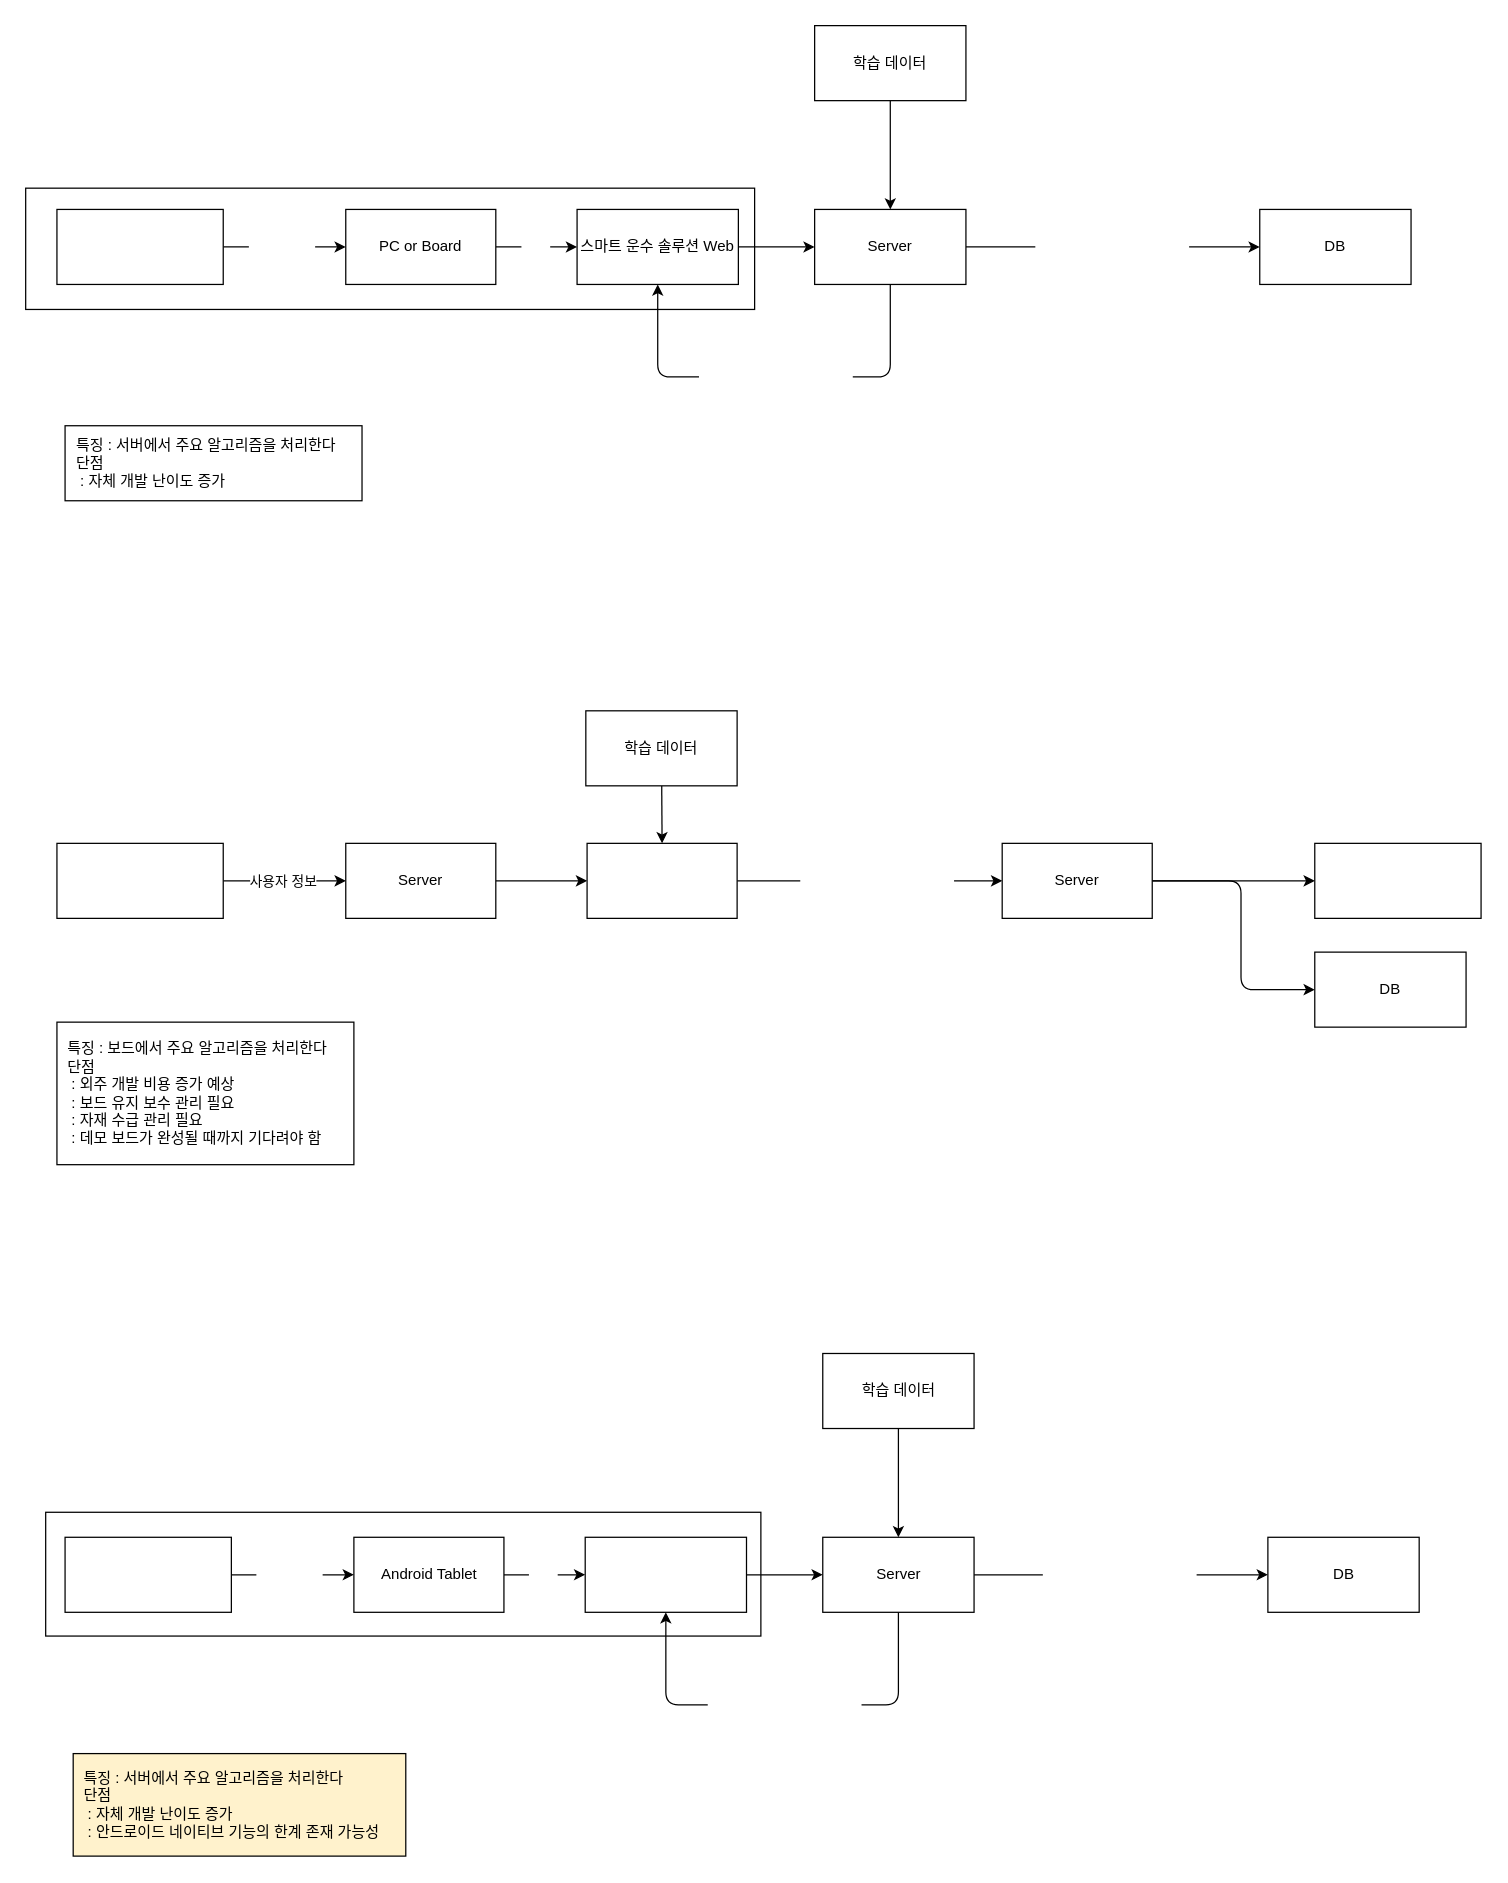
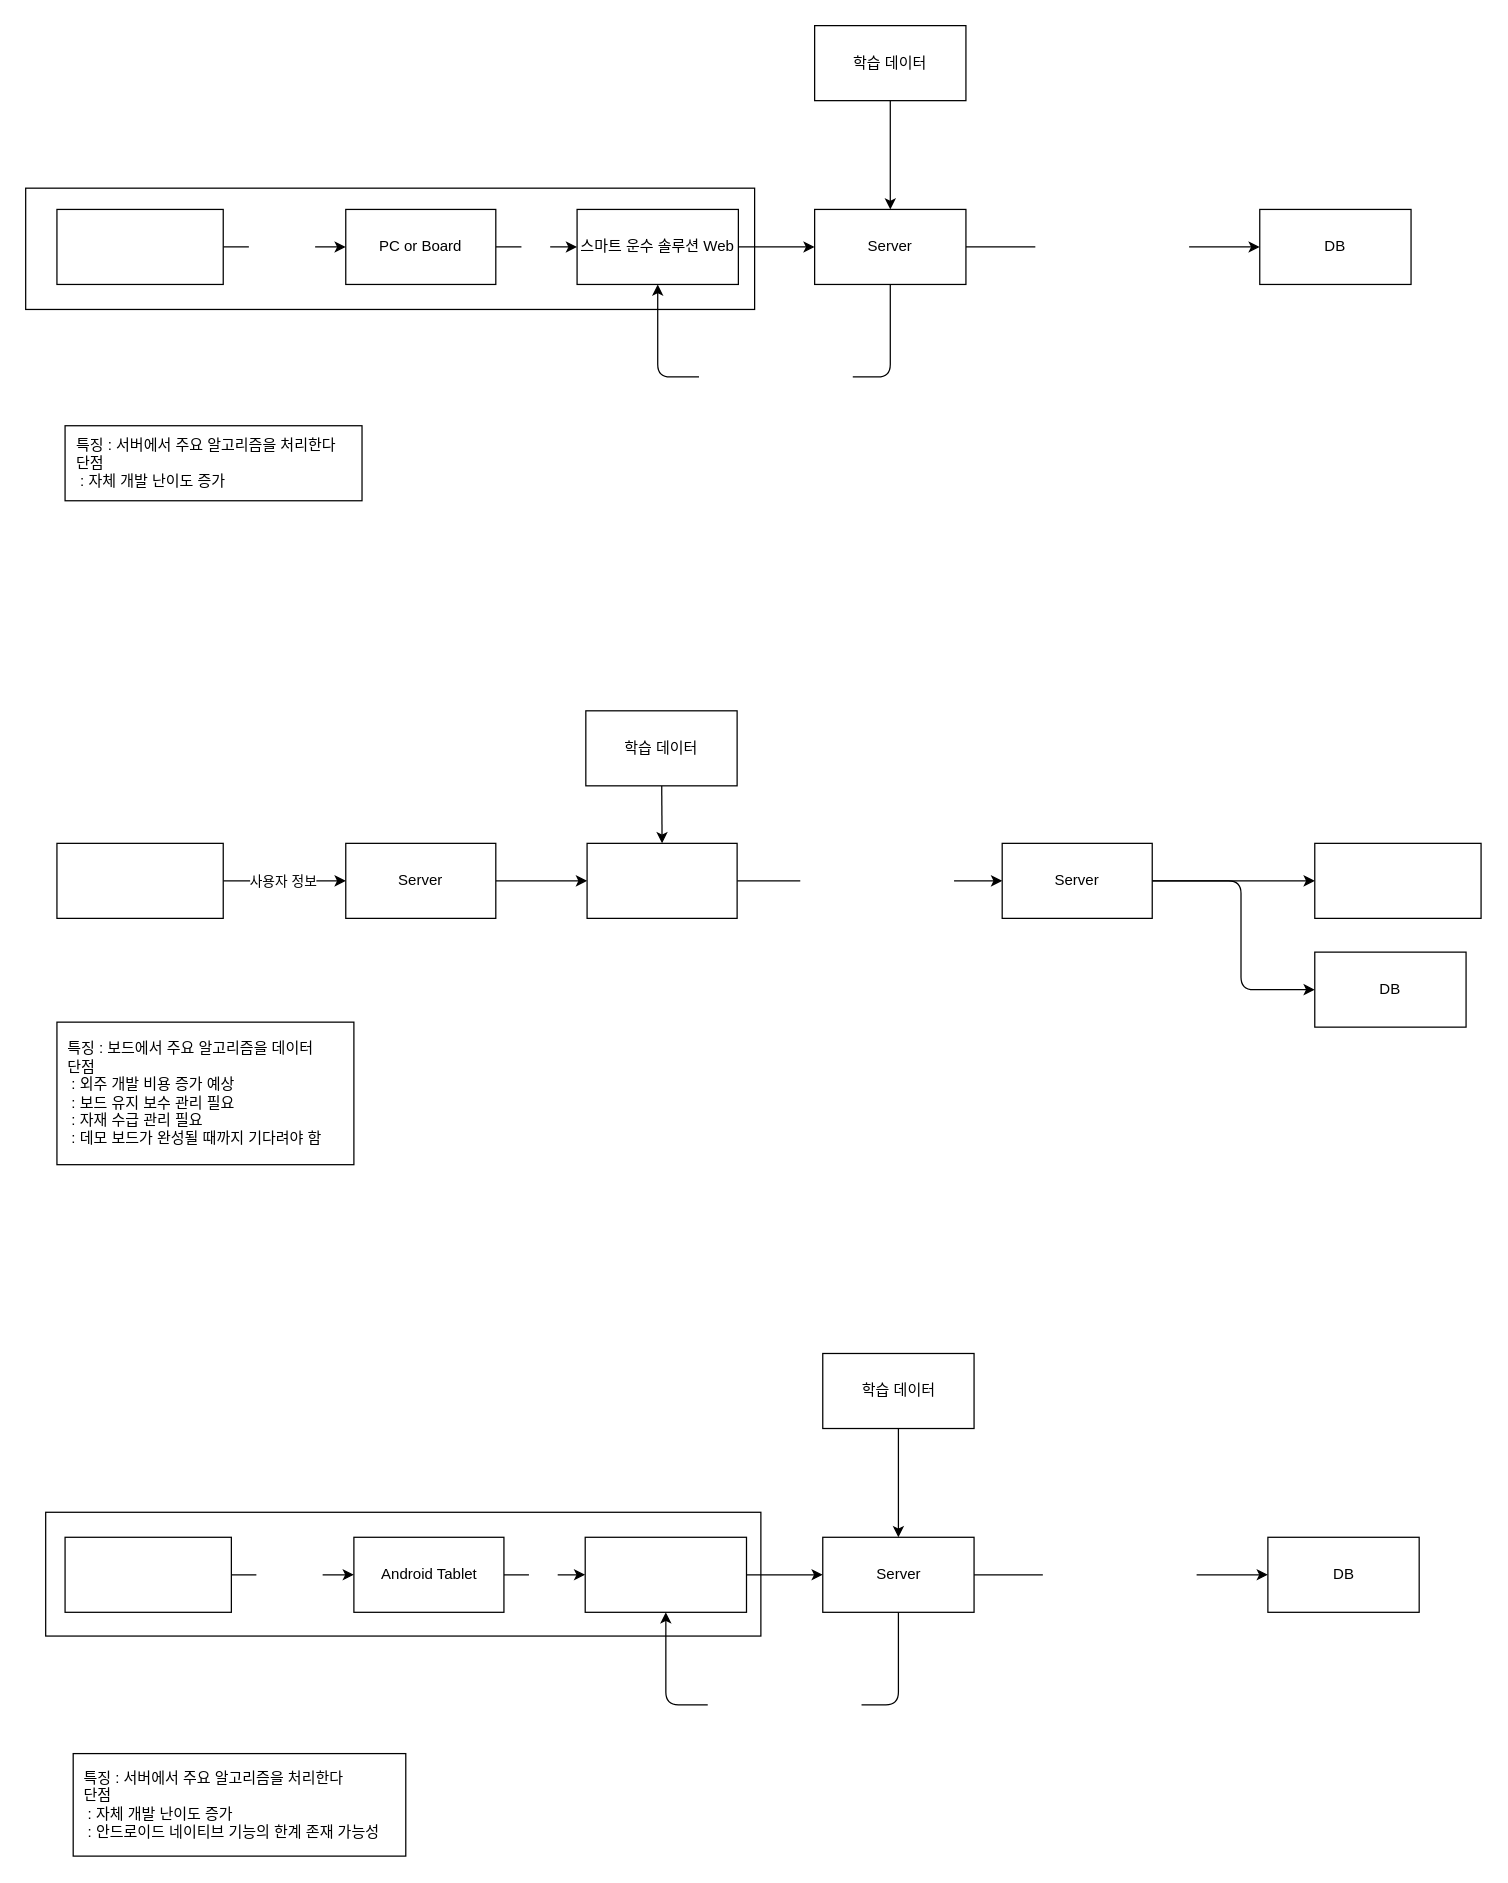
node "특징 : 보드에서 주요 알고리즘을 처리한다 단점 : 외주 개발 비용 증가 예상 : 보드 유지 보수 관리 필요 : 자재 수급 관리 필요 : 데모 보드가 완성될 때까지 기다려야 함": label "특징 : 보드에서 주요 알고리즘을 처리한다 단점 : 외주 개발 비용 증가 예상 : 보드 유지 보수 관리 필요 : 자재 수급 관리 필요 : 데모 보드가 완성될 때까지 기다려야 함" -> "특징 : 보드에서 주요 알고리즘을 데이터 단점 : 외주 개발 비용 증가 예상 : 보드 유지 보수 관리 필요 : 자재 수급 관리 필요 : 데모 보드가 완성될 때까지 기다려야 함"
node "특징 : 서버에서 주요 알고리즘을 처리한다 단점 : 자체 개발 난이도 증가 : 안드로이드 네이티브 기능의 한계 존재 가능성": fillcolor #fff2cc -> #ffffff
